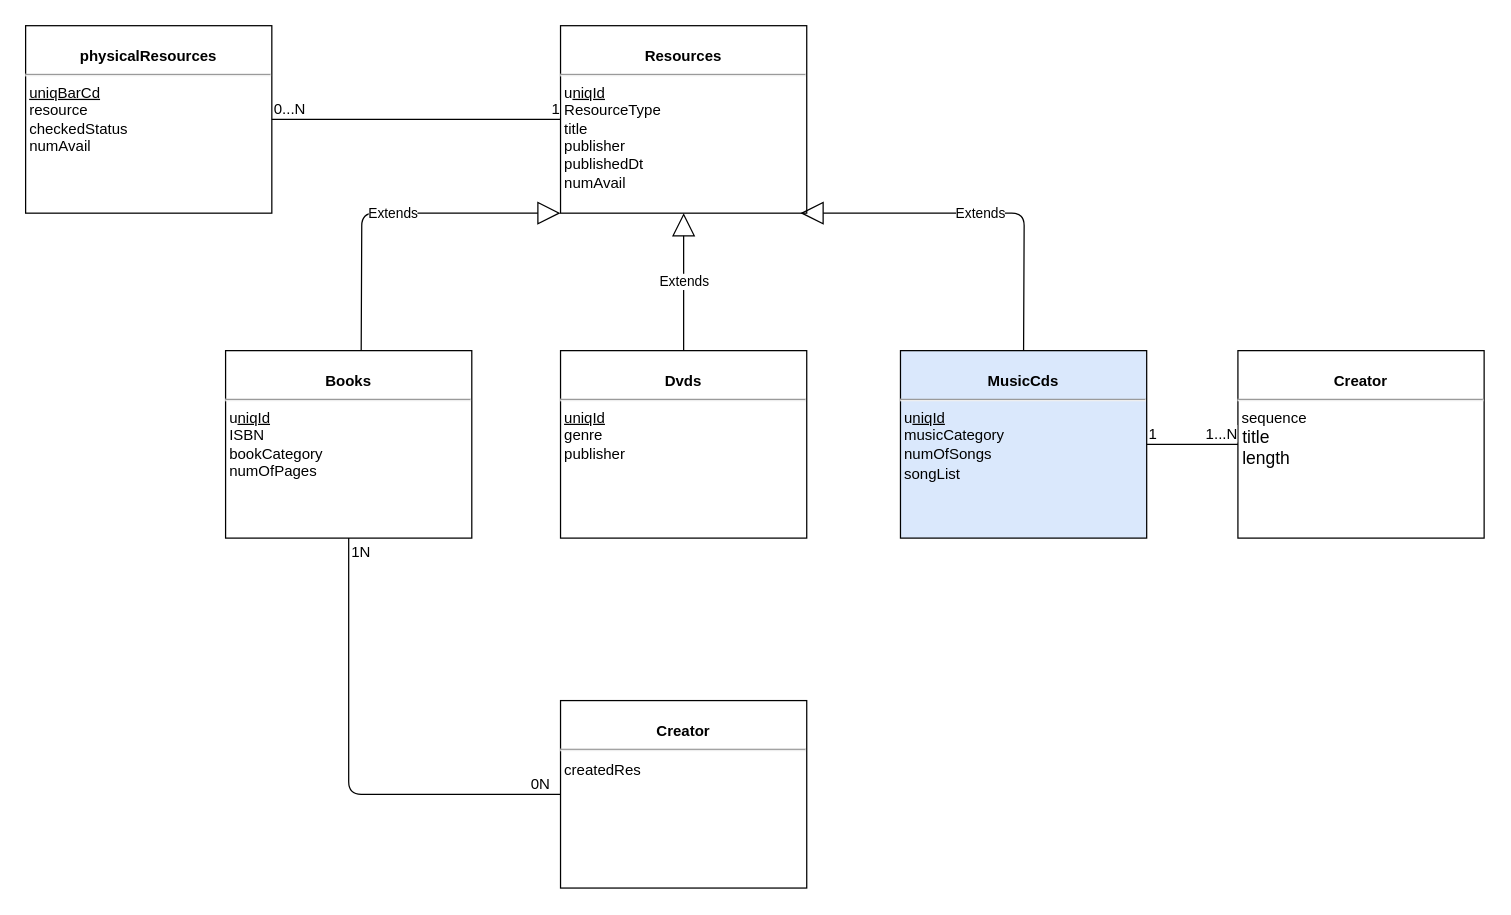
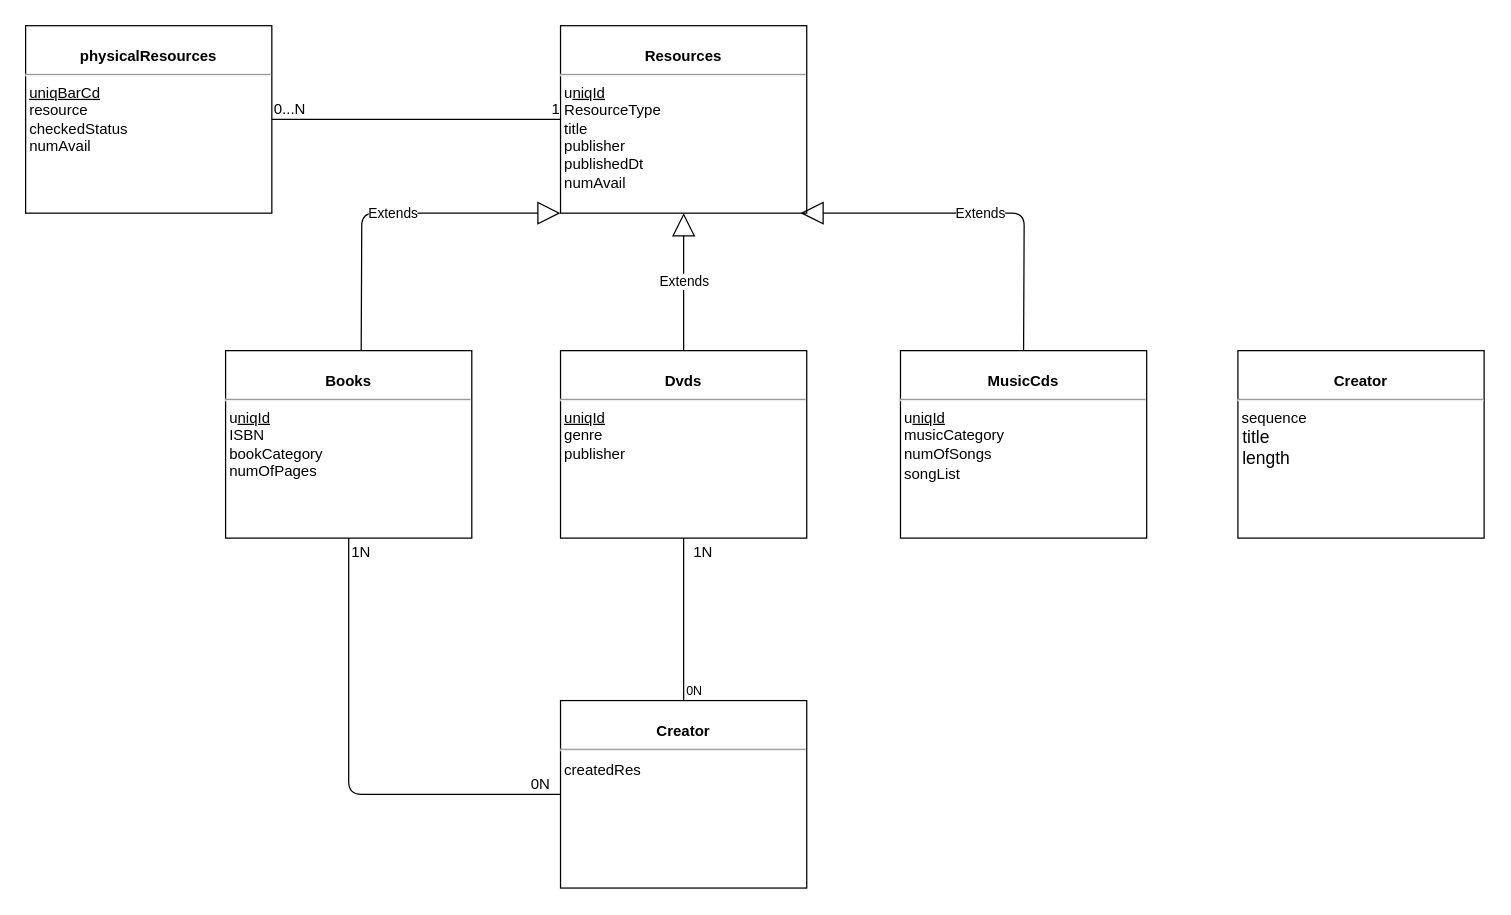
node "MusicCds uniqId musicCategory numOfSongs songList": fillcolor #dae8fc -> #ffffff
edge "MusicCds uniqId musicCategory numOfSongs songList" -- "Creator sequence title length": removed, labels "1", "1...N"
edge "Dvds uniqId genre publisher" -- "Creator createdRes": added, labels "1N", "0N"
